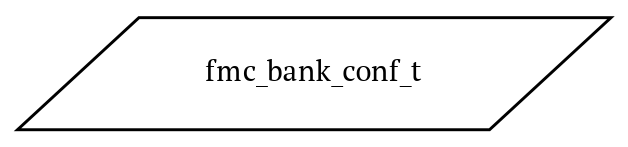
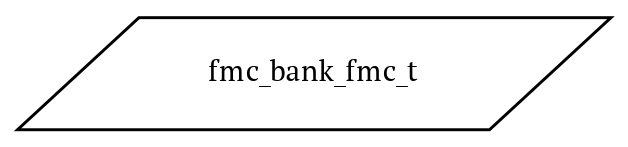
node "fmc_bank_conf_t": label "fmc_bank_conf_t" -> "fmc_bank_fmc_t"
